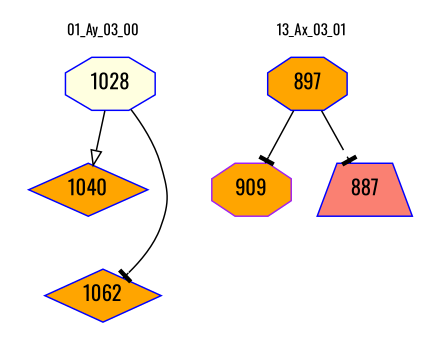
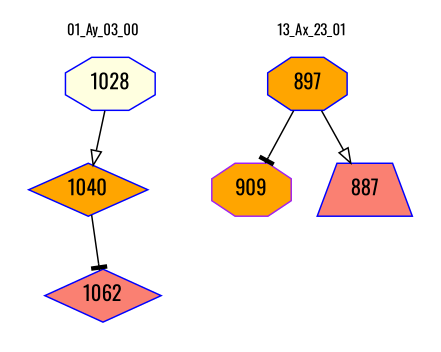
cluster "13_Ax_03_01": label "13_Ax_03_01" -> "13_Ax_23_01"
edge "897" -> "887": arrowhead tee -> onormal
edge "1028" -> "1062": now "1040" -> "1062"
node "1062": fillcolor orange -> salmon
